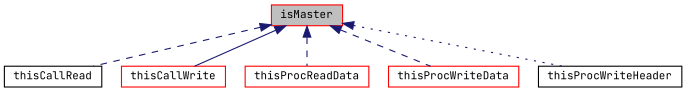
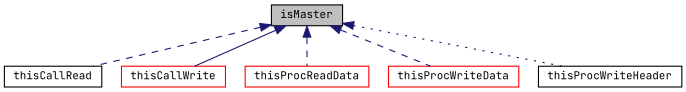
node "isMaster": color red -> black
